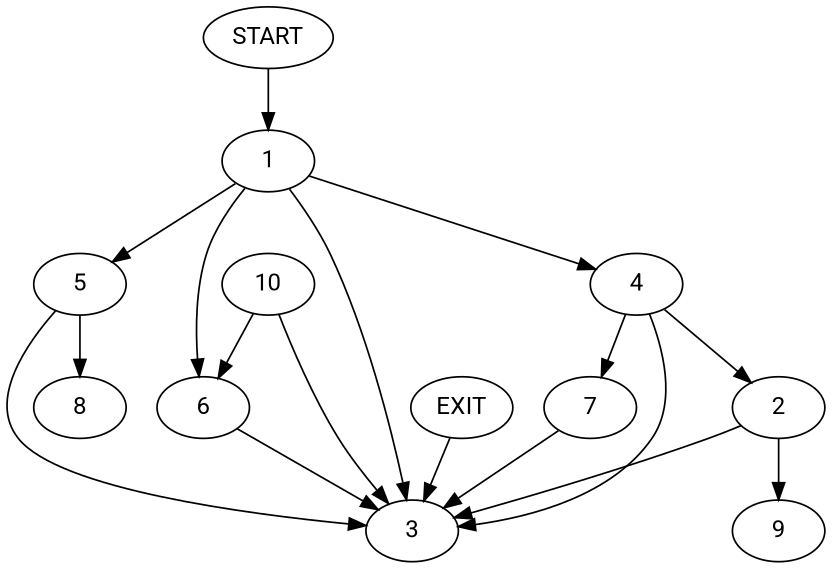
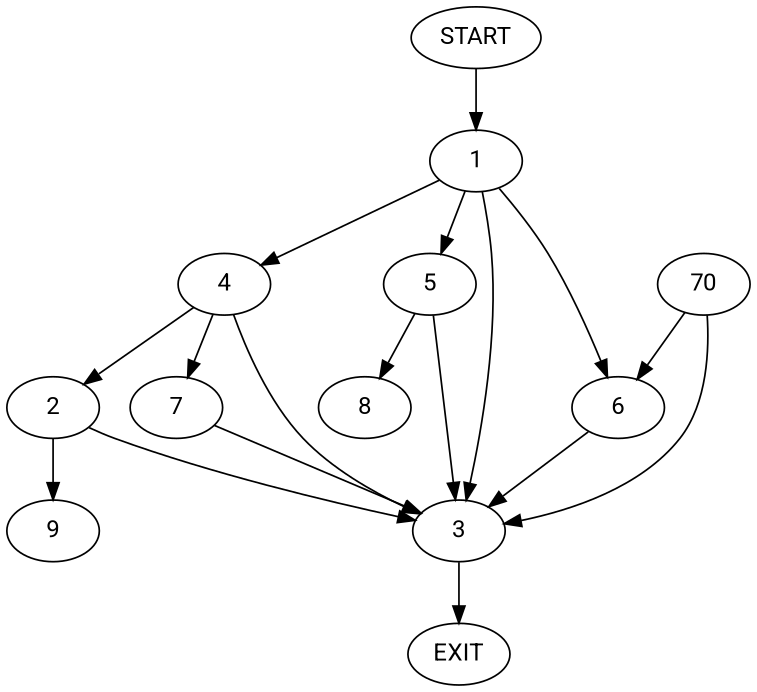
node "10": label "10" -> "70"
edge "EXIT" -> "3": reversed
